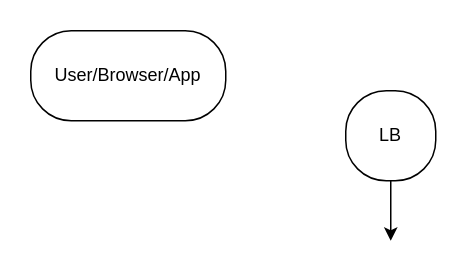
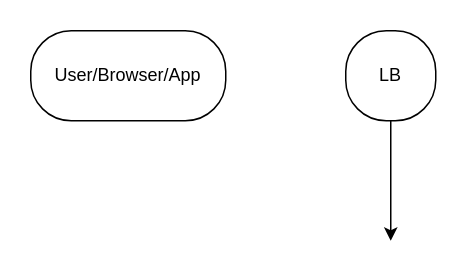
node "LB": moved (391, 136) -> (391, 76)
